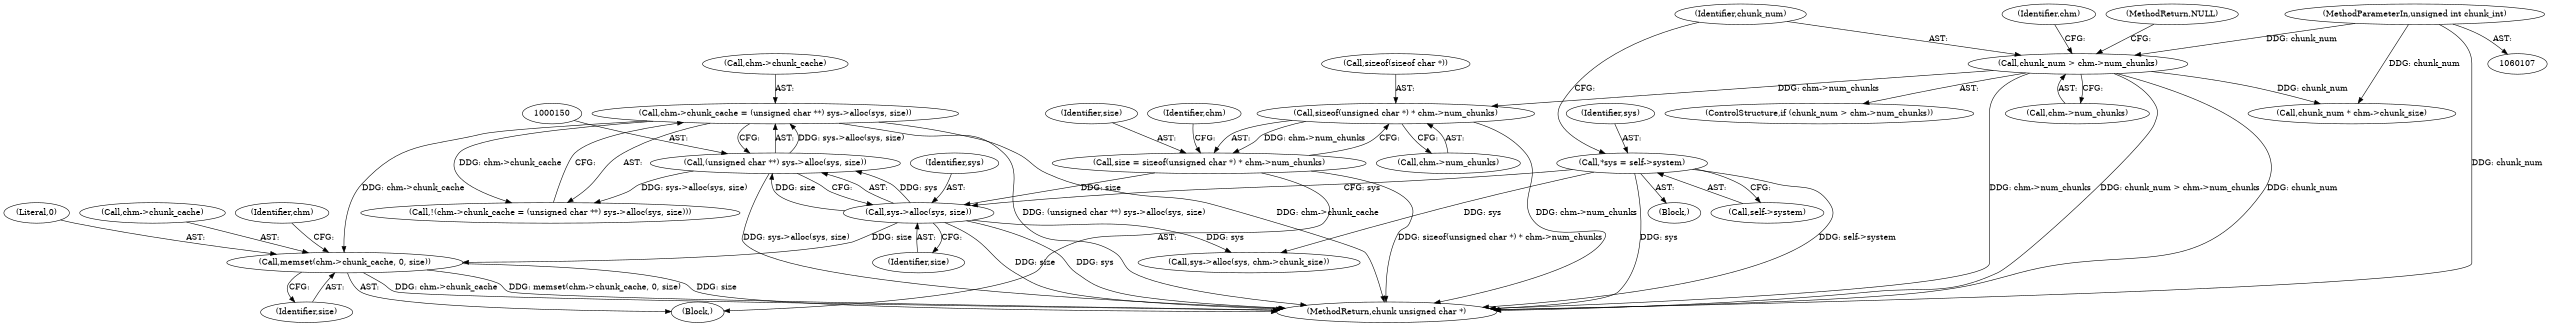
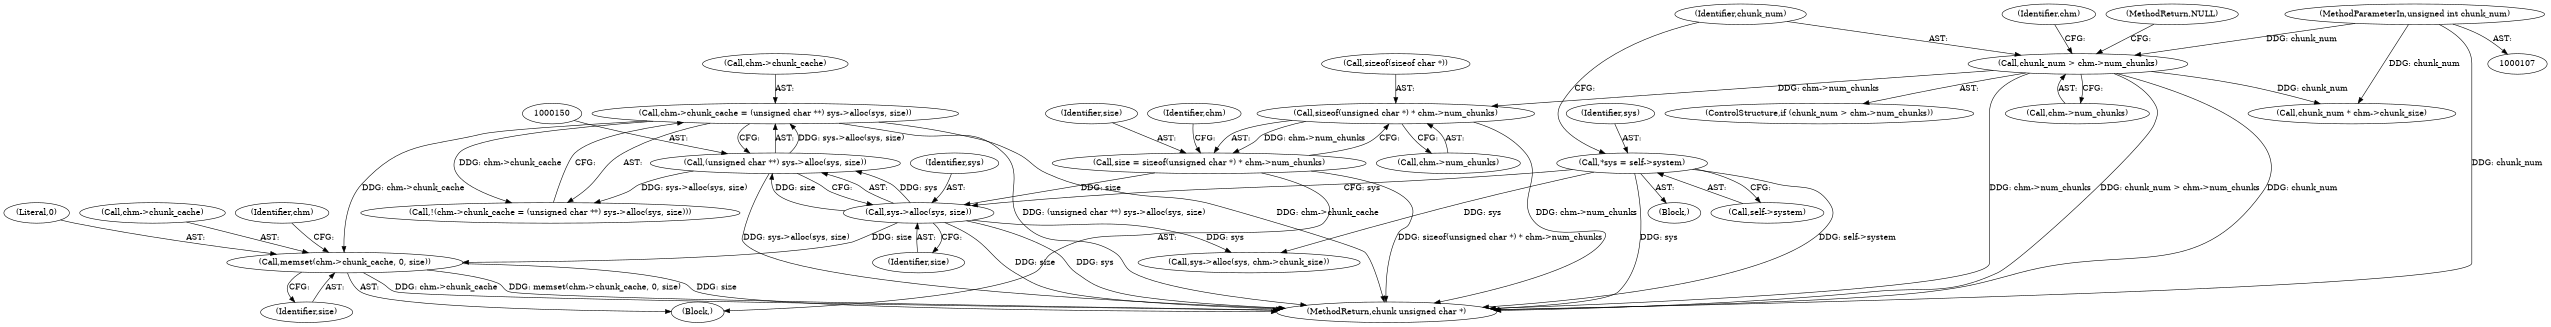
node "(MethodParameterIn,unsigned int chunk_int)": label "(MethodParameterIn,unsigned int chunk_int)" -> "(MethodParameterIn,unsigned int chunk_num)"
node "1060107": label "1060107" -> "1000107"
